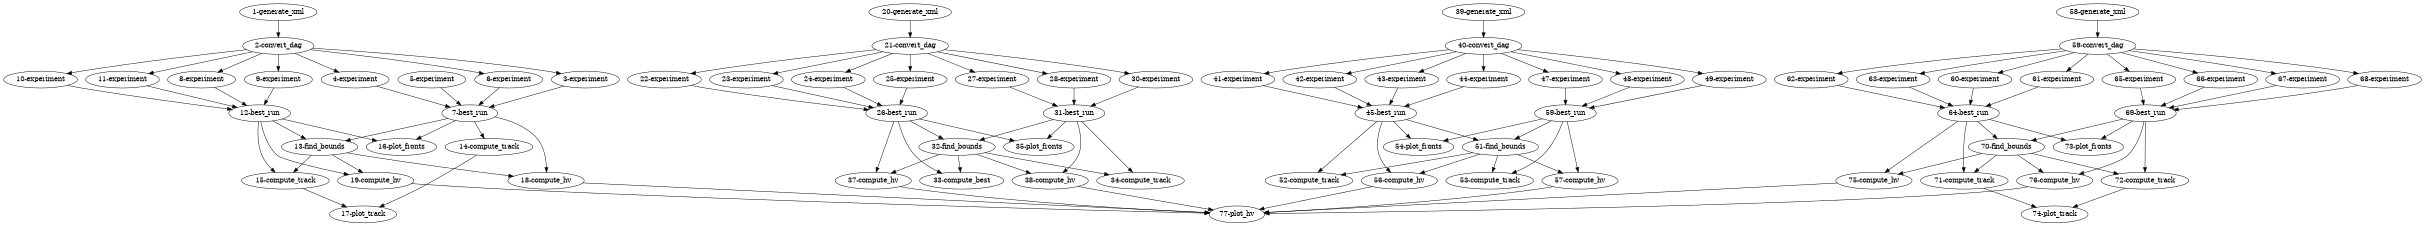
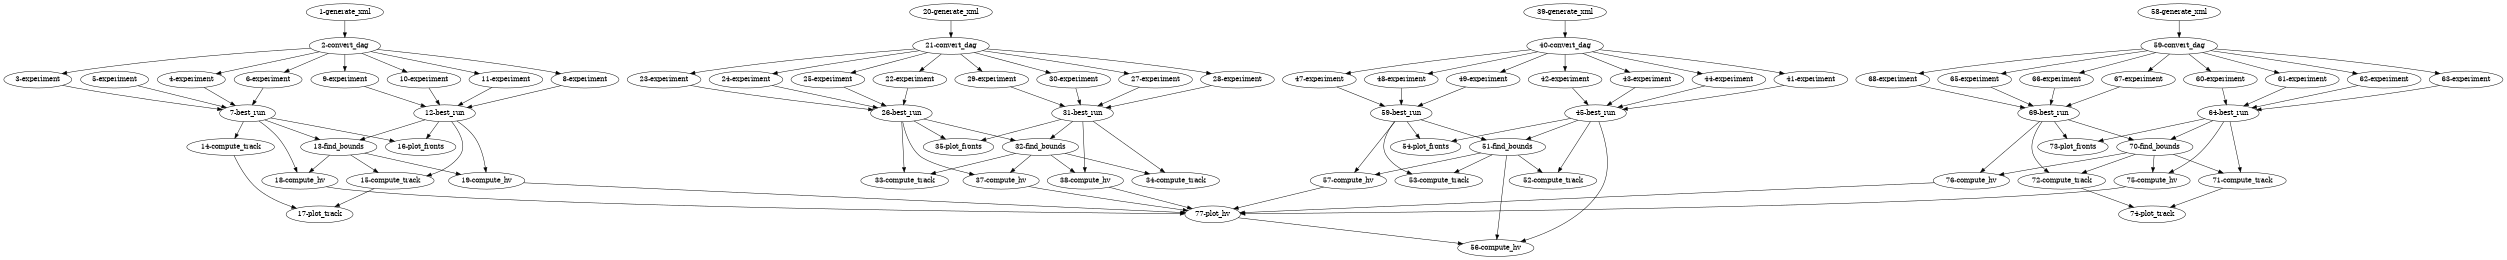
node "29-experiment": added
node "33-compute_best": label "33-compute_best" -> "33-compute_track"
edge "56-compute_hv" -> "77-plot_hv": reversed
